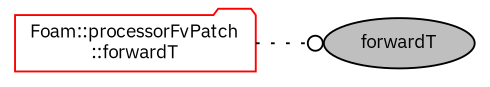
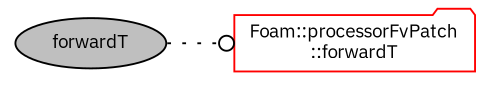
edge "Foam::processorFvPatch ::forwardT" -> "forwardT": reversed
